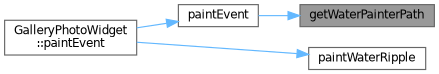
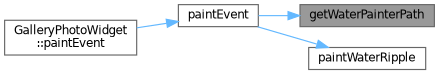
edge "GalleryPhotoWidget ::paintEvent" -> "paintWaterRipple": now "paintEvent" -> "paintWaterRipple"
